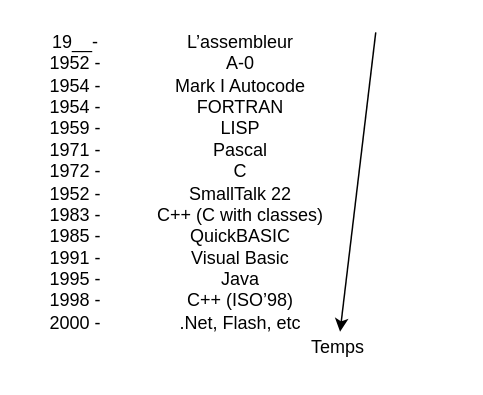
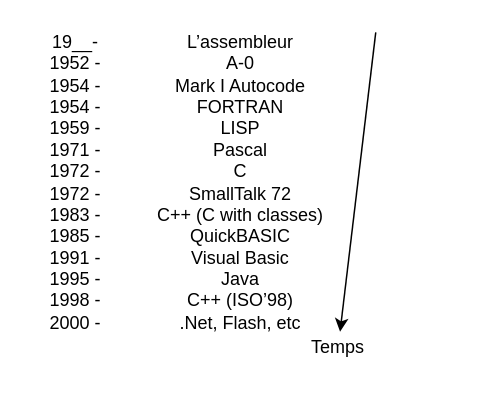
node "19__- 1952 - 1954 - 1954 - 1959 - 1971 - 1972 - 1952 - 1983 - 1985 - 1991 - 1995 - 1998 - 2000 -": label "19__- 1952 - 1954 - 1954 - 1959 - 1971 - 1972 - 1952 - 1983 - 1985 - 1991 - 1995 - 1998 - 2000 -" -> "19__- 1952 - 1954 - 1954 - 1959 - 1971 - 1972 - 1972 - 1983 - 1985 - 1991 - 1995 - 1998 - 2000 -"
node "L’assembleur A-0 Mark I Autocode FORTRAN LISP Pascal C SmallTalk 22 C++ (C with classes) QuickBASIC Visual Basic Java C++ (ISO’98) .Net, Flash, etc": label "L’assembleur A-0 Mark I Autocode FORTRAN LISP Pascal C SmallTalk 22 C++ (C with classes) QuickBASIC Visual Basic Java C++ (ISO’98) .Net, Flash, etc" -> "L’assembleur A-0 Mark I Autocode FORTRAN LISP Pascal C SmallTalk 72 C++ (C with classes) QuickBASIC Visual Basic Java C++ (ISO’98) .Net, Flash, etc"
